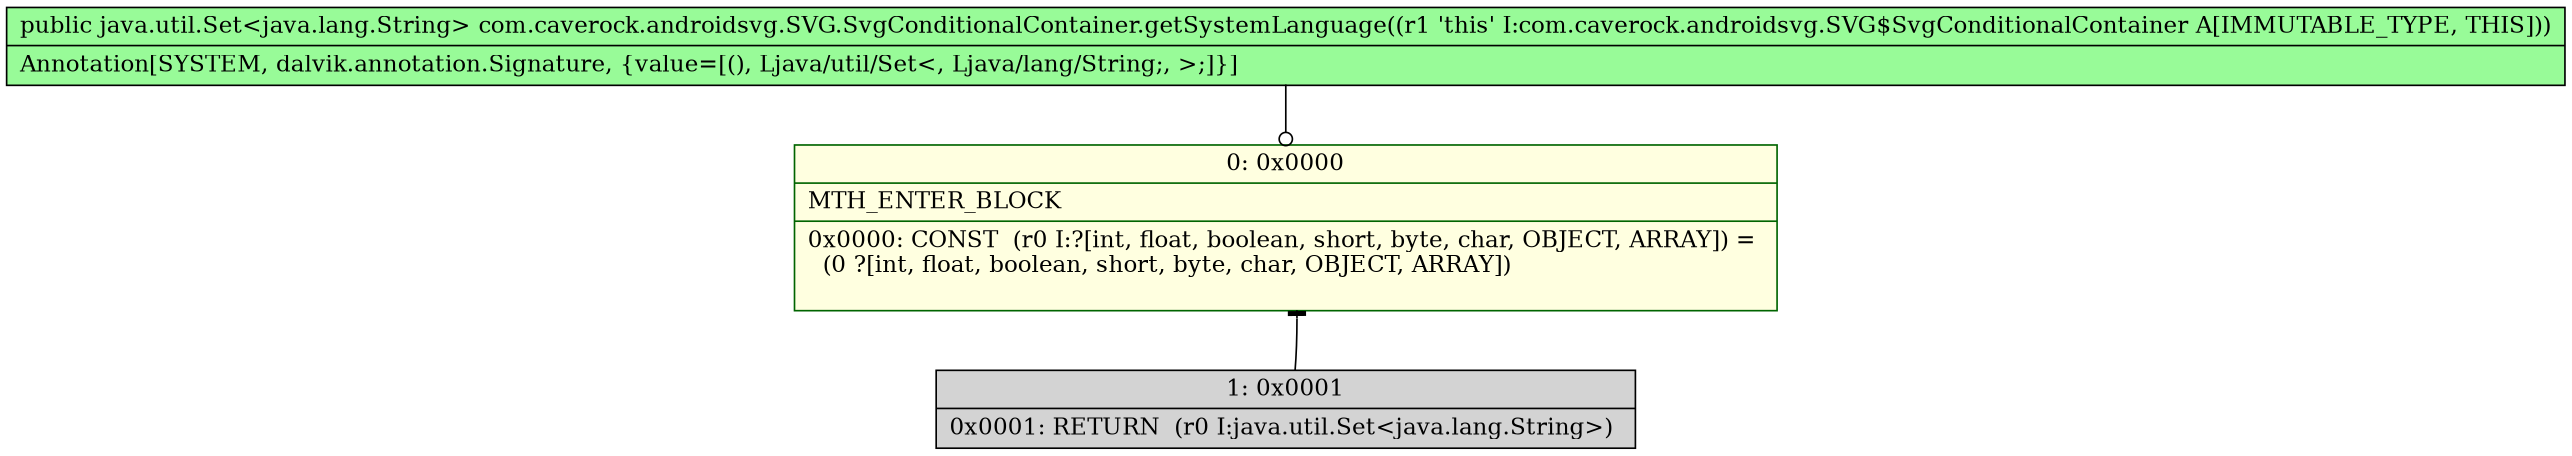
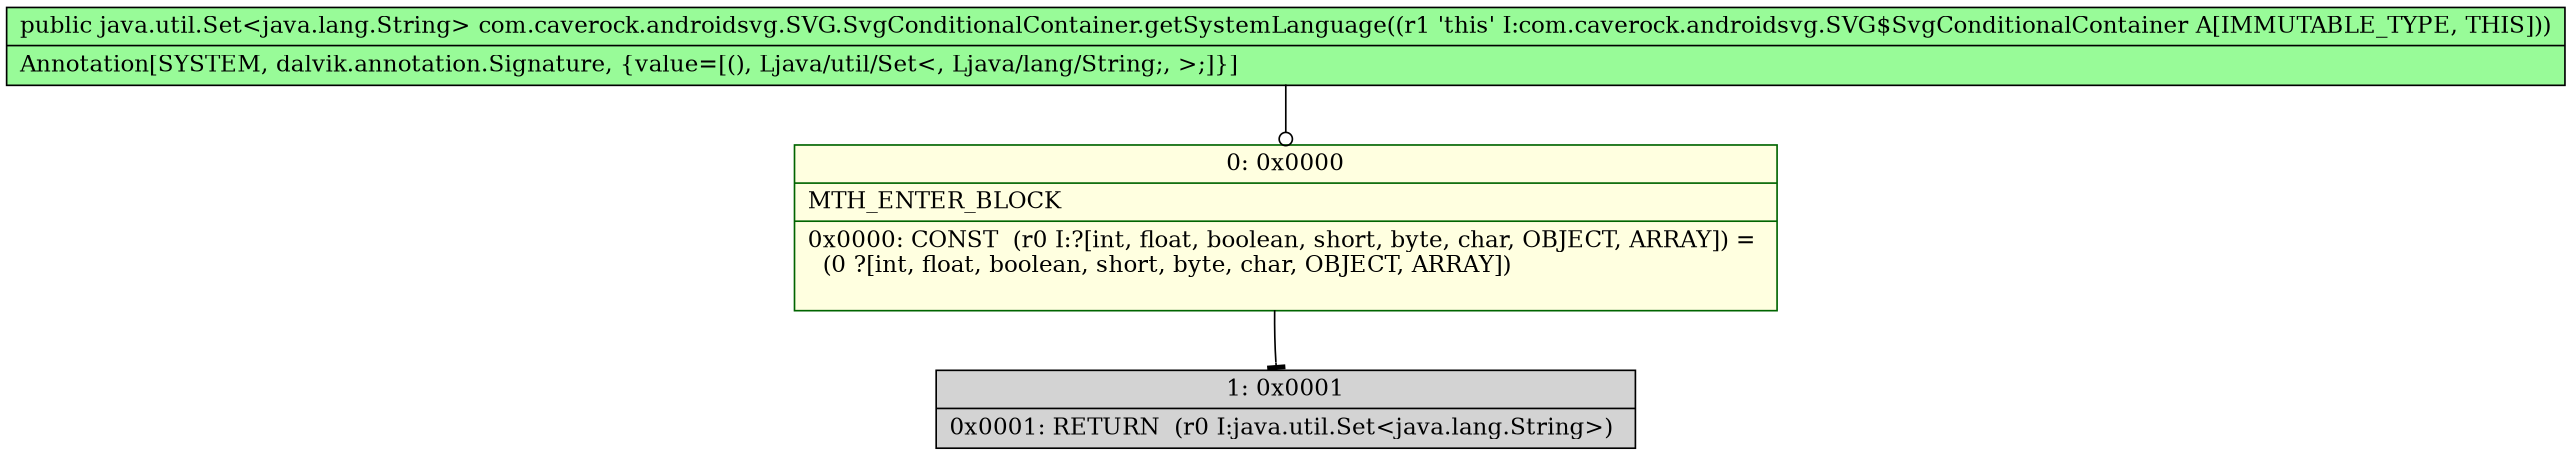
edge "1: 0x0001" -> "0: 0x0000": reversed
